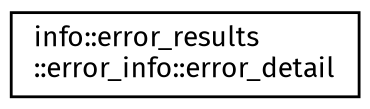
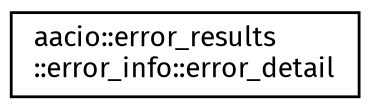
node "info::error_results ::error_info::error_detail": label "info::error_results ::error_info::error_detail" -> "aacio::error_results ::error_info::error_detail"
